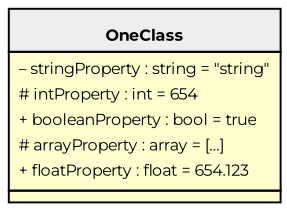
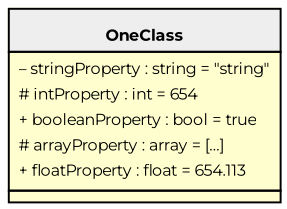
node "OneClass": text "+ floatProperty : float = 654.123" -> "+ floatProperty : float = 654.113"
